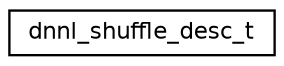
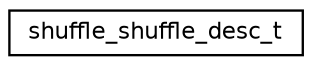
node "dnnl_shuffle_desc_t": label "dnnl_shuffle_desc_t" -> "shuffle_shuffle_desc_t"
